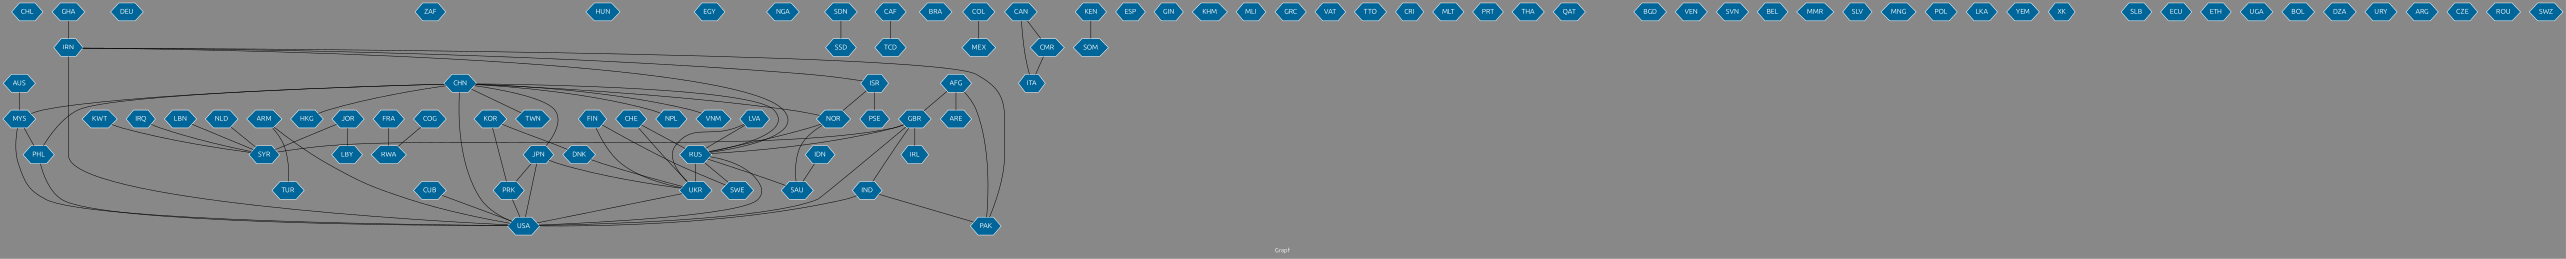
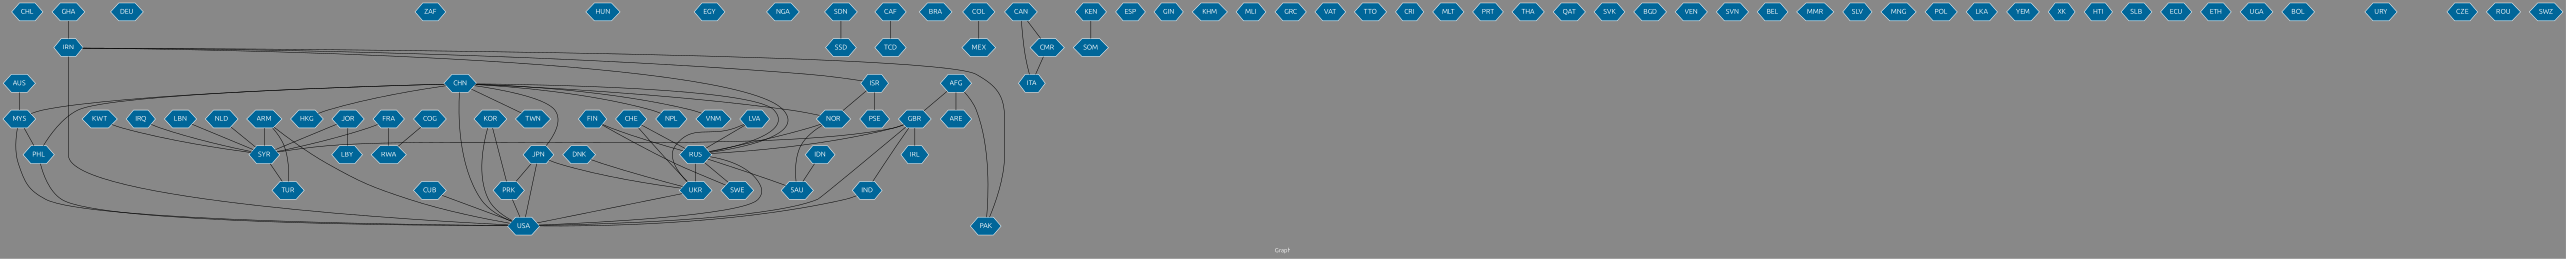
node "SVK": added
node "HTI": added
node "DZA": removed
node "ARG": removed
edge "ARM" -- "SYR": added
edge "KOR" -- "DNK": now "KOR" -- "USA"
edge "FRA" -- "SYR": added
edge "FIN" -- "UKR": now "FIN" -- "RUS"
edge "SYR" -- "TUR": added
edge "IND" -- "PAK": removed
